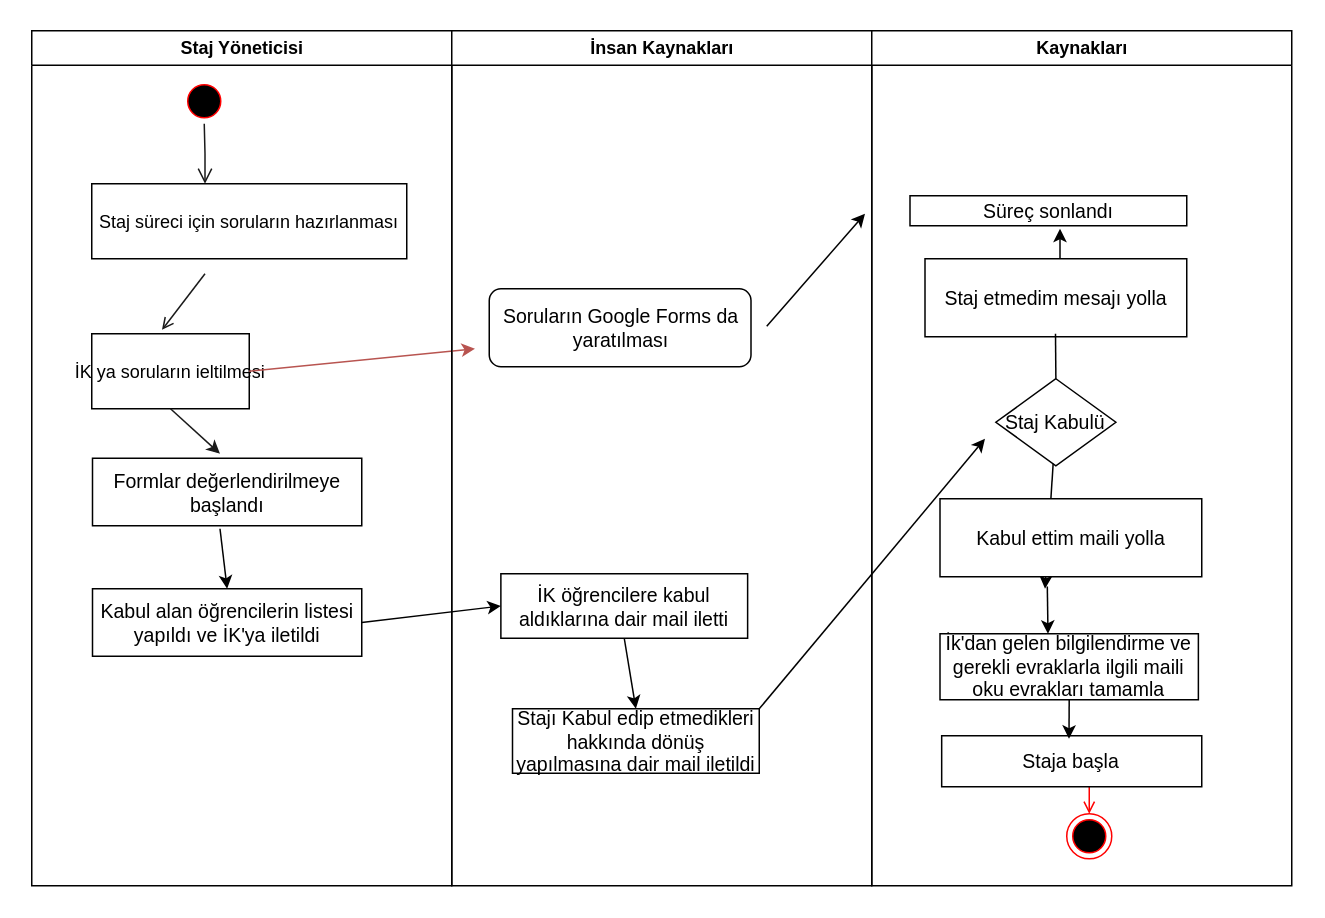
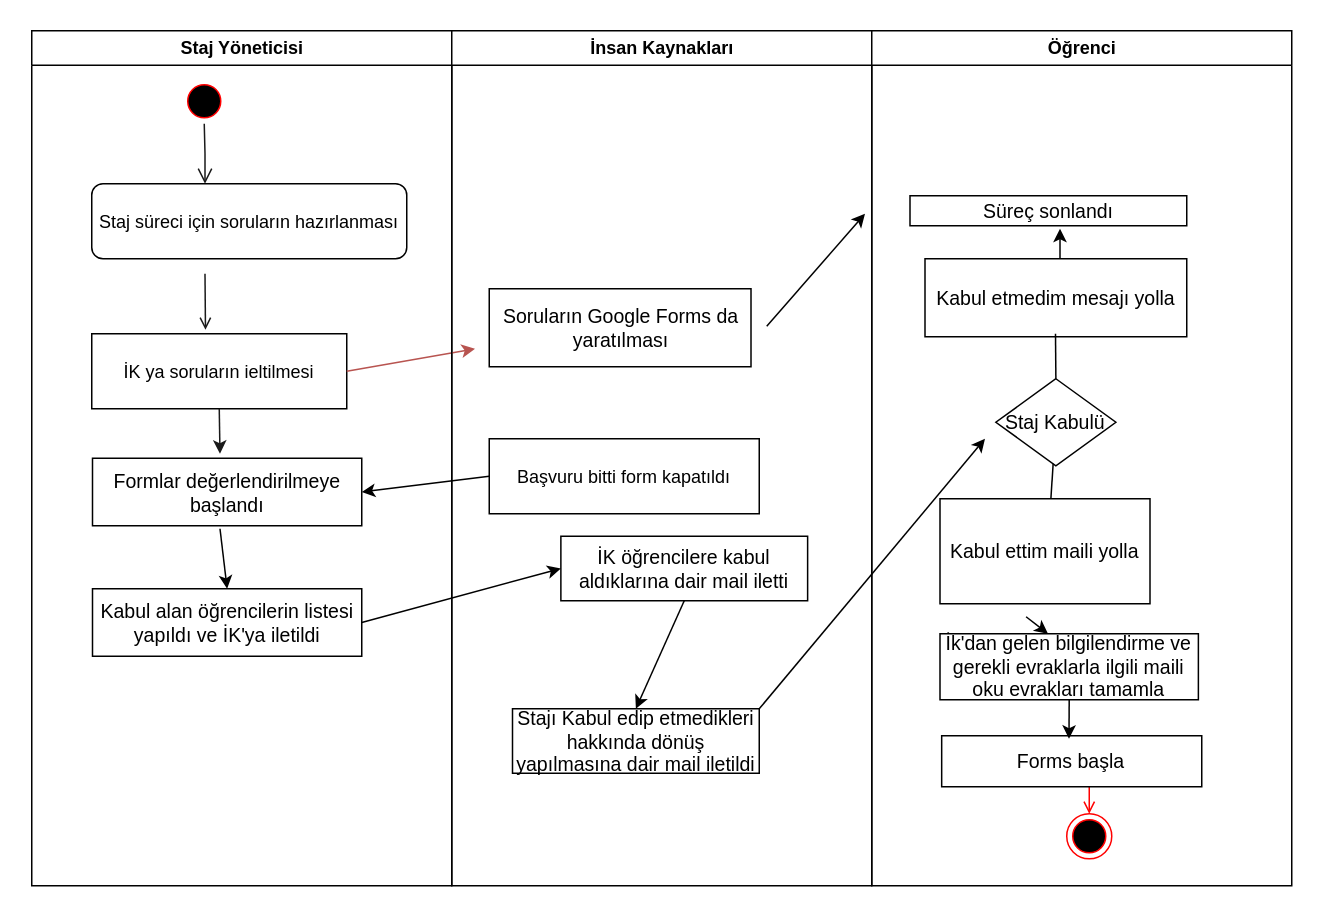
node "Kaynakları": label "Kaynakları" -> "Öğrenci"
node "Staj süreci için soruların hazırlanması": shape rectangle -> rounded rectangle
node "Staj etmedim mesajı yolla": label "Staj etmedim mesajı yolla" -> "Kabul etmedim mesajı yolla"
node "Soruların Google Forms da yaratılması": shape rounded rectangle -> rectangle
node "İK ya soruların ieltilmesi": size 158x75 -> 255x75
node "Başvuru bitti form kapatıldı": added
edge "Başvuru bitti form kapatıldı" -> "Formlar değerlendirilmeye başlandı": added
node "Kabul ettim maili yolla": size 262x78 -> 210x105
node "İK öğrencilere kabul aldıklarına dair mail iletti": moved (624, 606) -> (684, 569)
node "Staja başla": label "Staja başla" -> "Forms başla"
